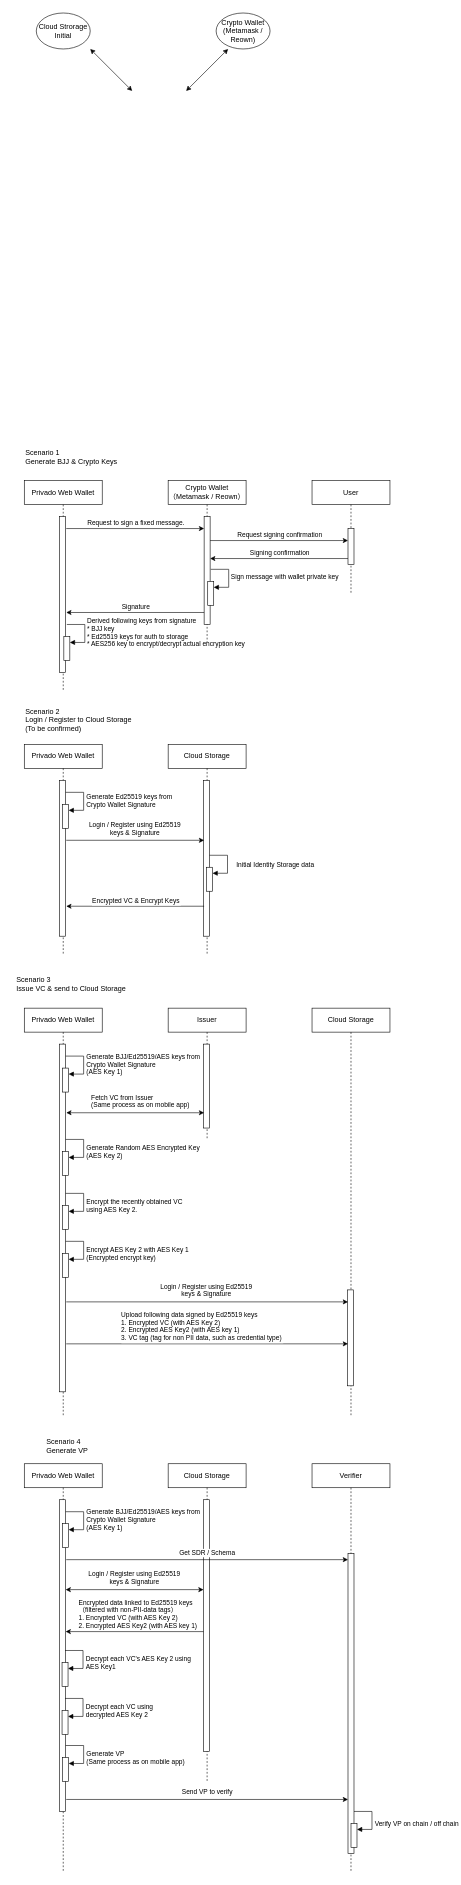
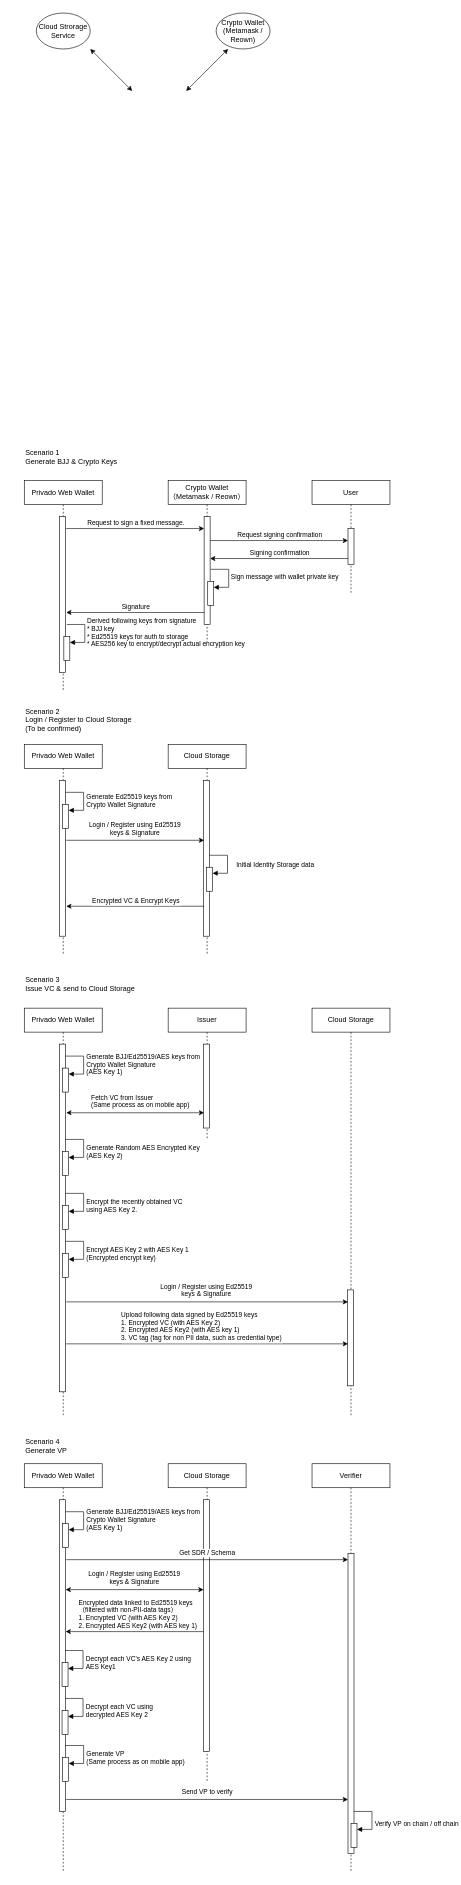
node "Cloud Strorage Initial": label "Cloud Strorage Initial" -> "Cloud Strorage Service"
node "Scenario 3 Issue VC & send to Cloud Storage": moved (78, 984) -> (87, 984)
node "Scenario 4 Generate VP": moved (72, 1446) -> (51, 1446)
